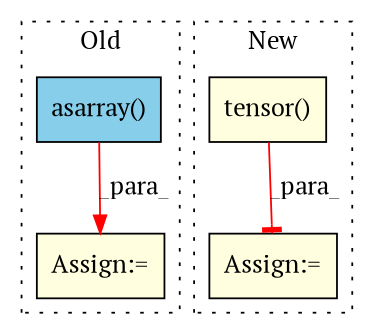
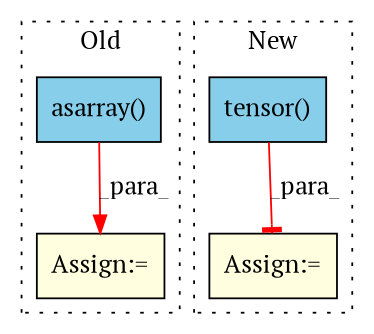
node "tensor()": fillcolor lightyellow -> skyblue
